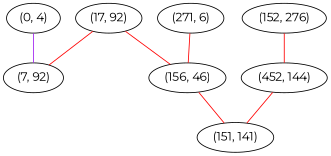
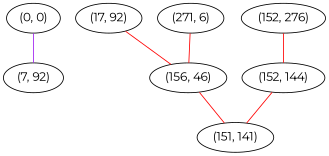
node "(0, 4)": label "(0, 4)" -> "(0, 0)"
edge "(17, 92)" -- "(7, 92)": removed
node "(452, 144)": label "(452, 144)" -> "(152, 144)"
